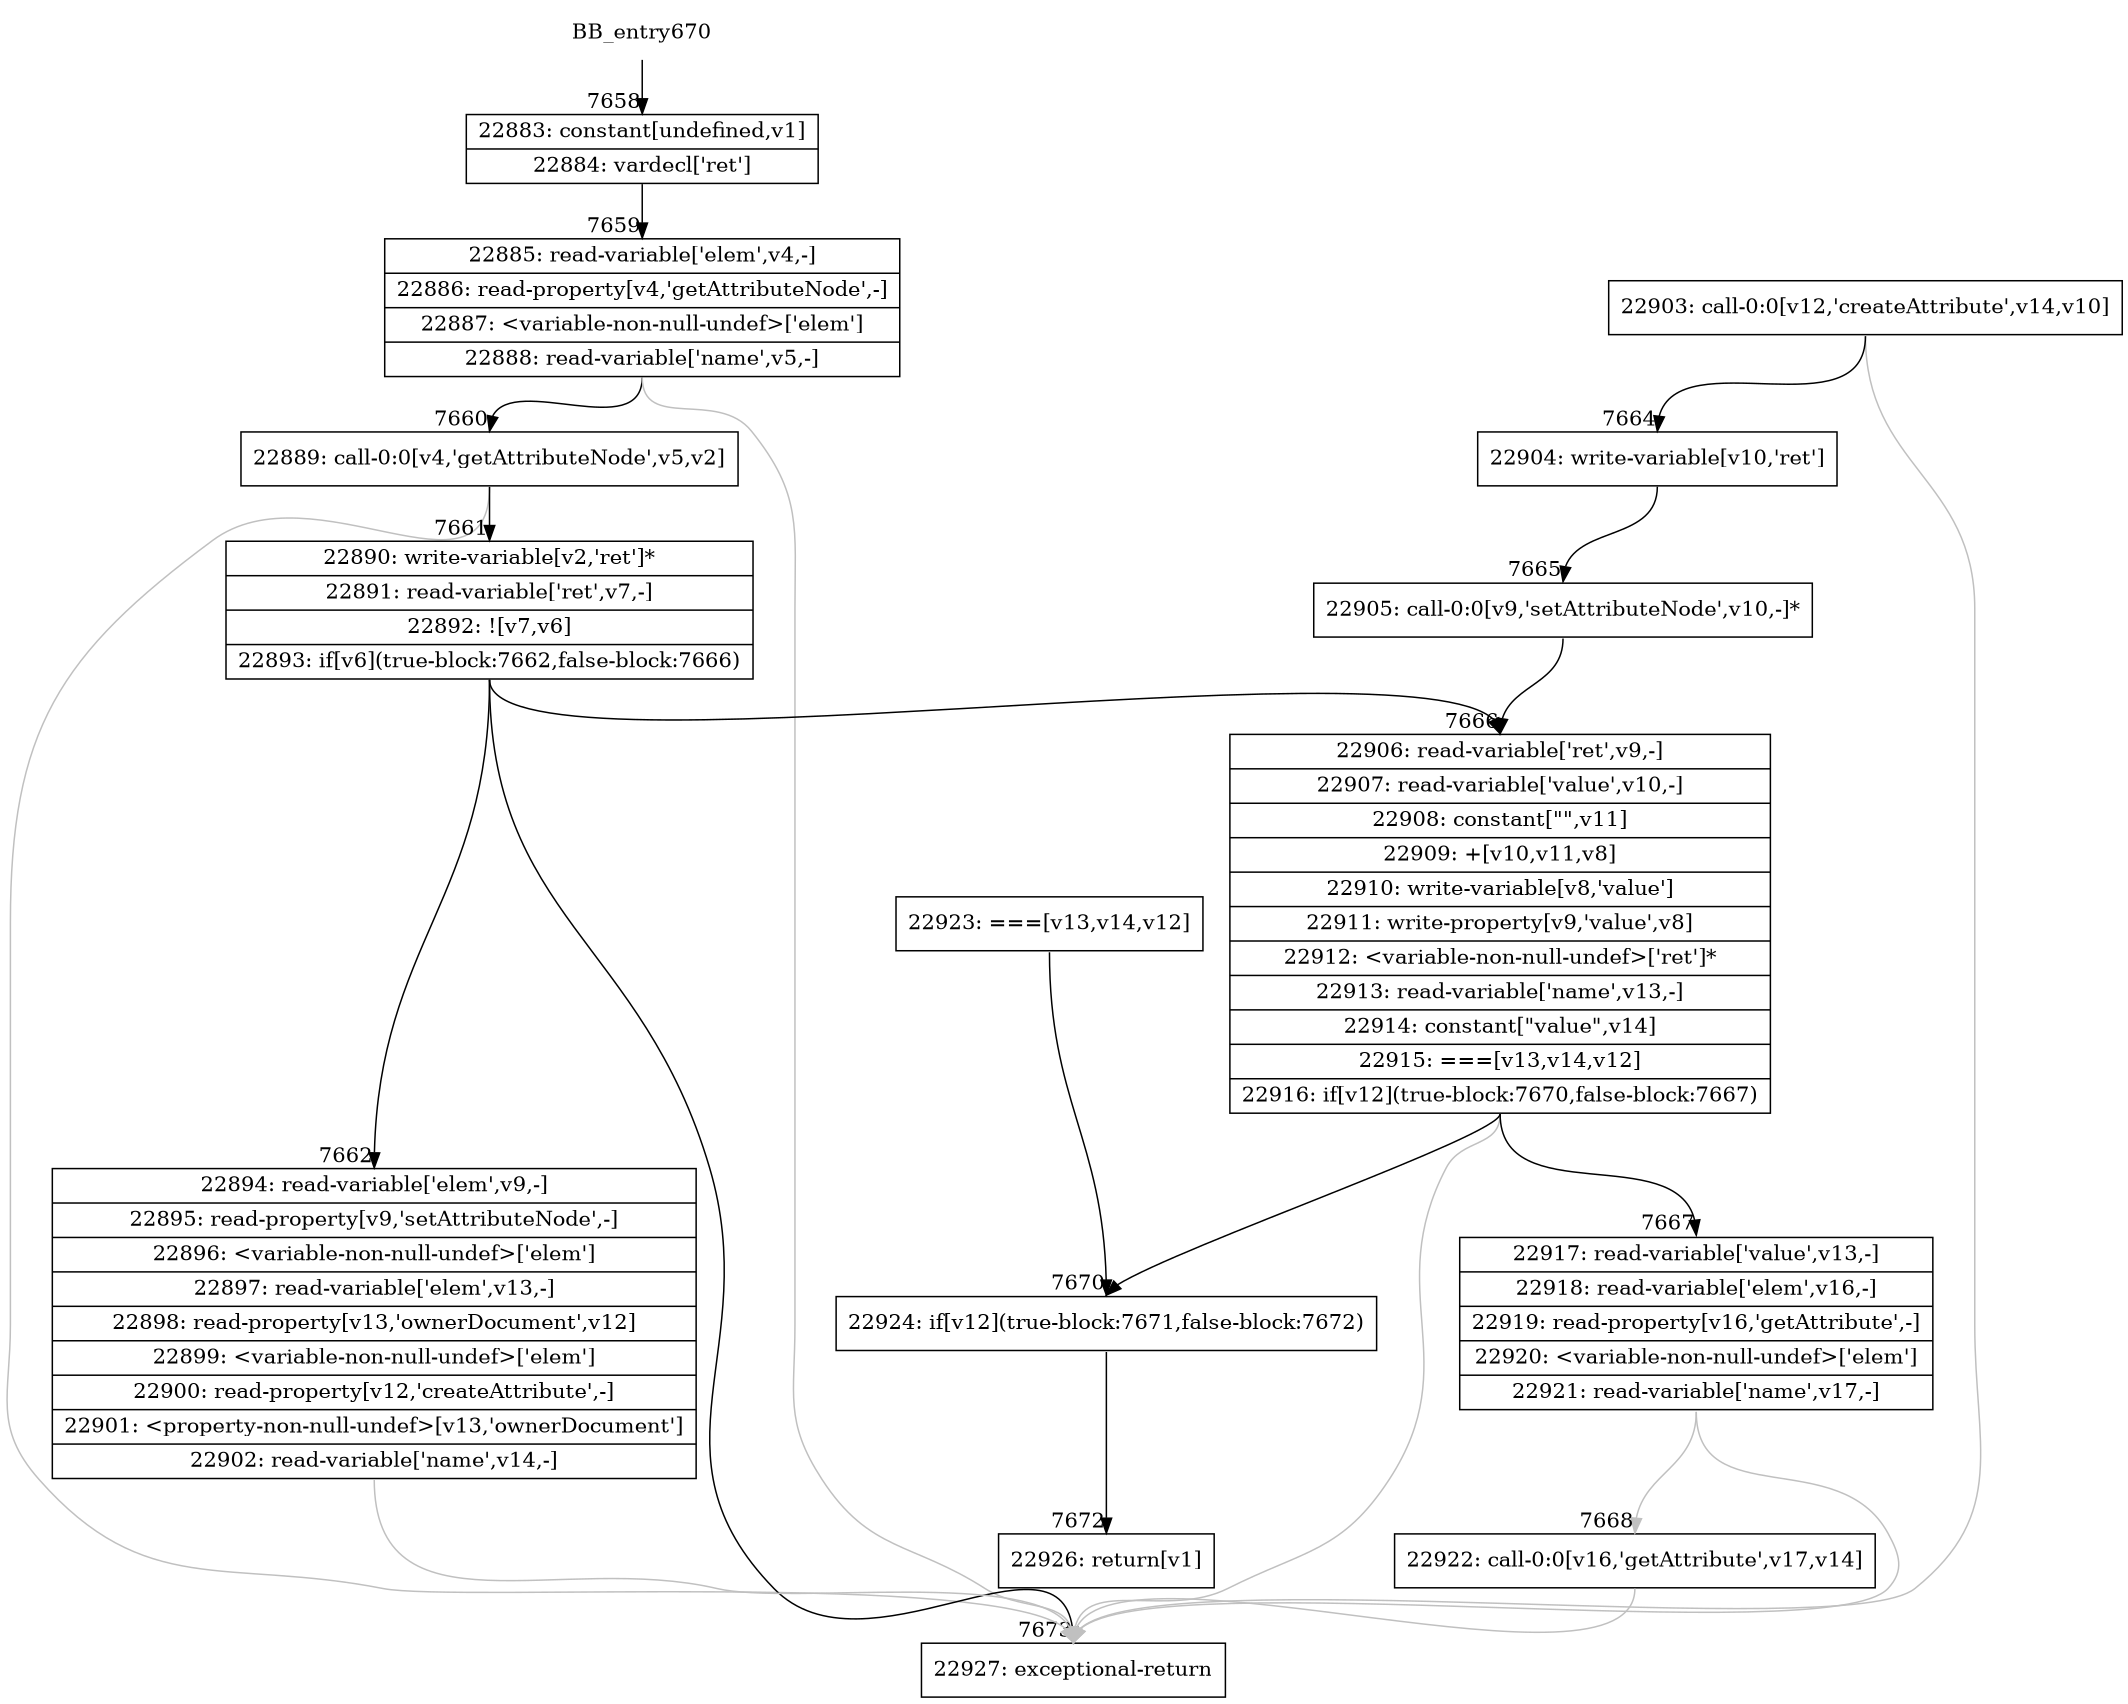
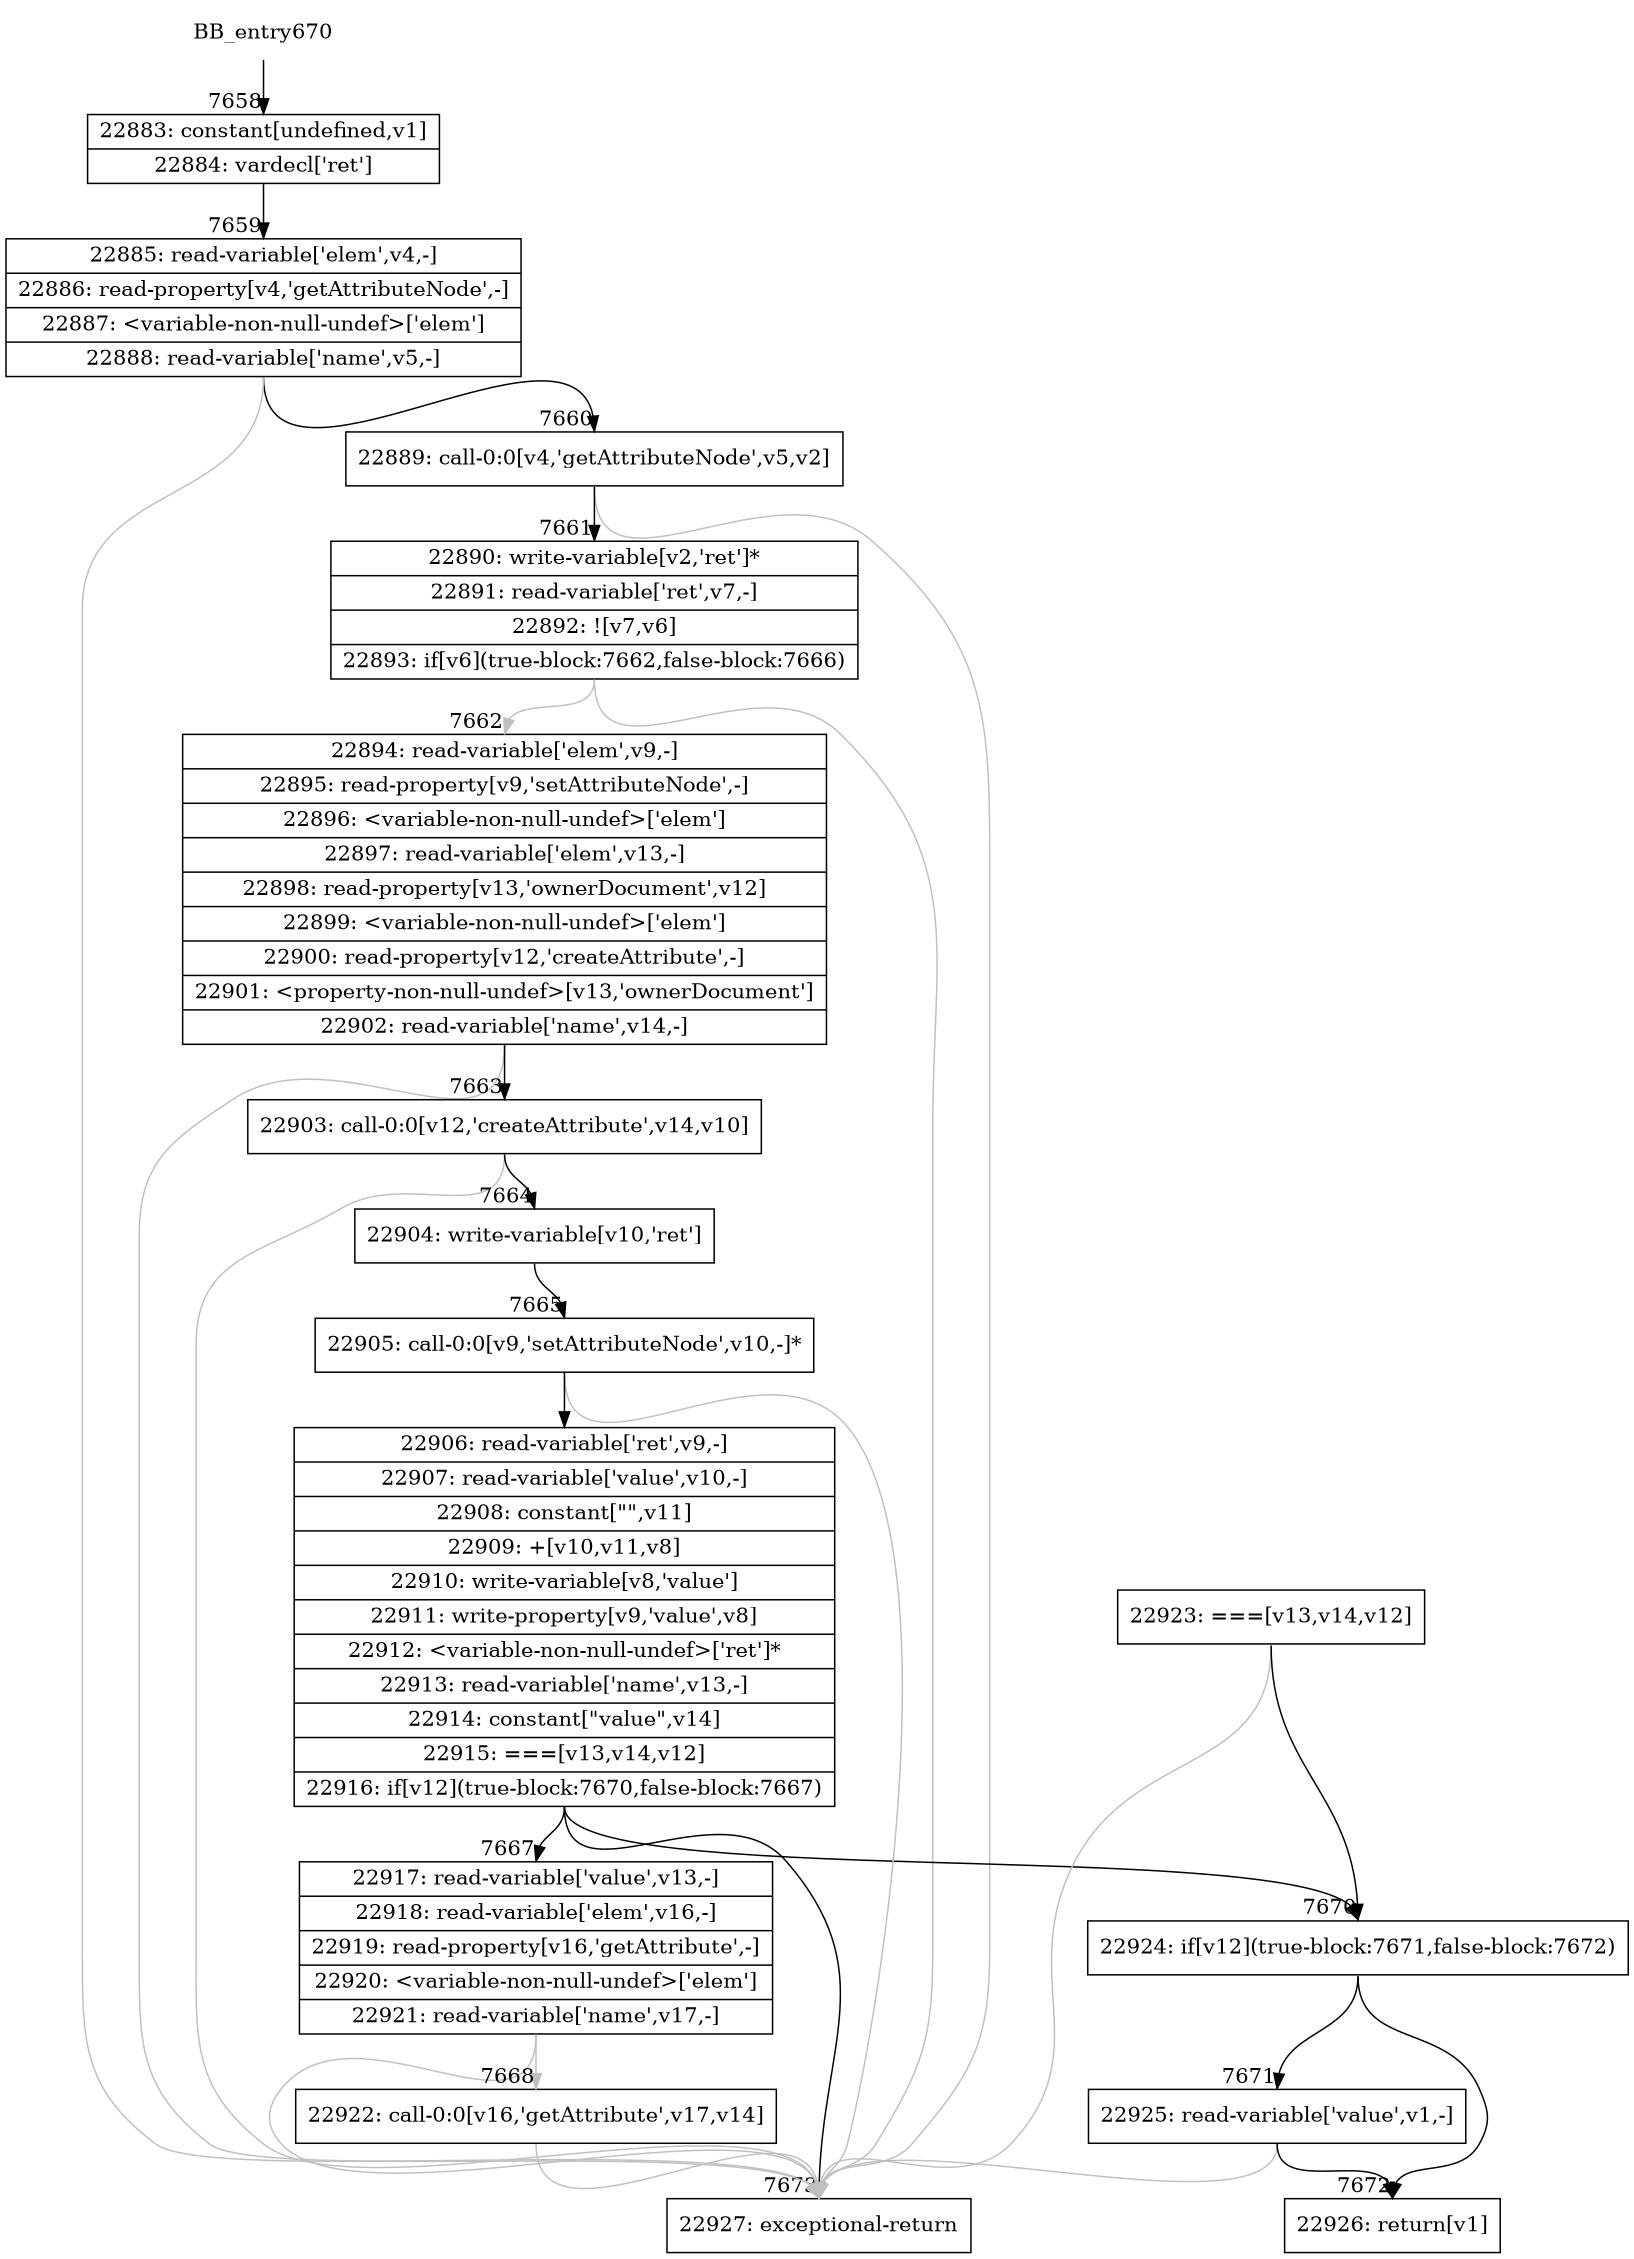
edge "22890: write-variable[v2,'ret']*" -> "22906: read-variable['ret',v9,-]": removed
edge "22890: write-variable[v2,'ret']*" -> "22894: read-variable['elem',v9,-]": color black -> gray
edge "22894: read-variable['elem',v9,-]" -> "22903: call-0:0[v12,'createAttribute',v14,v10]": added
edge "22890: write-variable[v2,'ret']*" -> "22927: exceptional-return": color black -> gray
edge "22906: read-variable['ret',v9,-]" -> "22927: exceptional-return": color gray -> black
edge "22905: call-0:0[v9,'setAttributeNode',v10,-]*" -> "22927: exceptional-return": added
edge "22923: ===[v13,v14,v12]" -> "22927: exceptional-return": added
node "22925: read-variable['value',v1,-]": added
